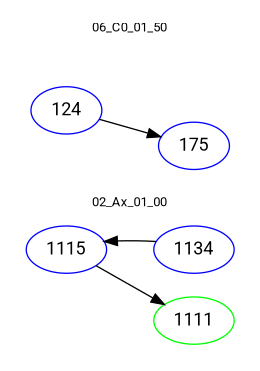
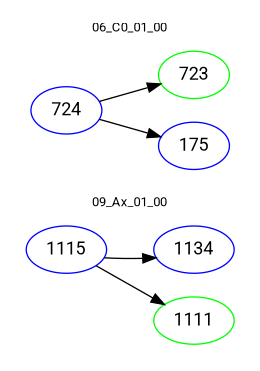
cluster "06_C0_01_50": label "06_C0_01_50" -> "06_C0_01_00"
node "723": added
node "124": label "124" -> "724"
cluster "02_Ax_01_00": label "02_Ax_01_00" -> "09_Ax_01_00"
edge "1134" -> "1115": reversed
